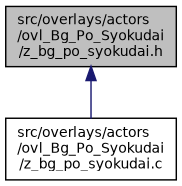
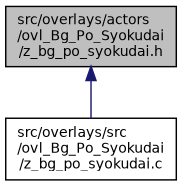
node "src/overlays/actors /ovl_Bg_Po_Syokudai /z_bg_po_syokudai.c": label "src/overlays/actors /ovl_Bg_Po_Syokudai /z_bg_po_syokudai.c" -> "src/overlays/src /ovl_Bg_Po_Syokudai /z_bg_po_syokudai.c"
